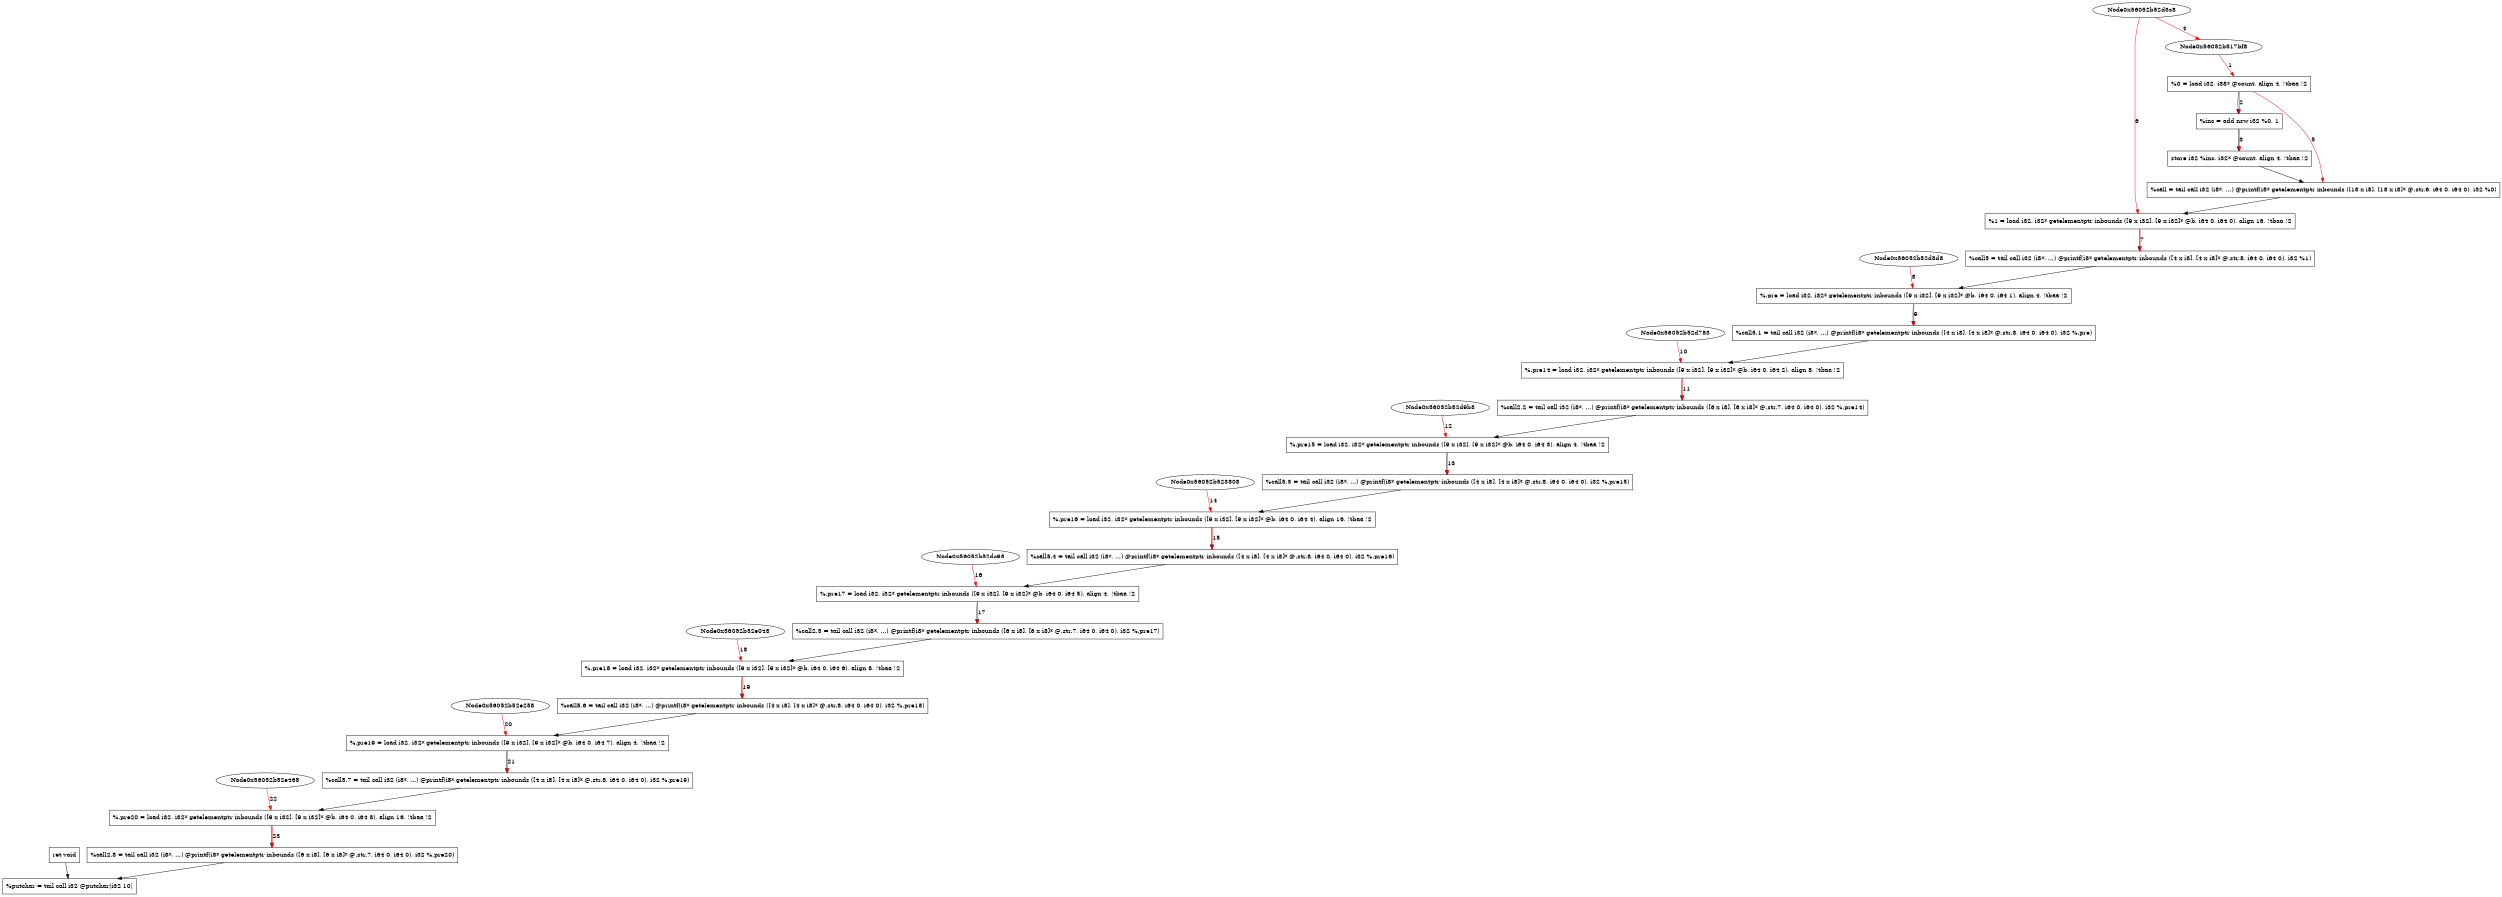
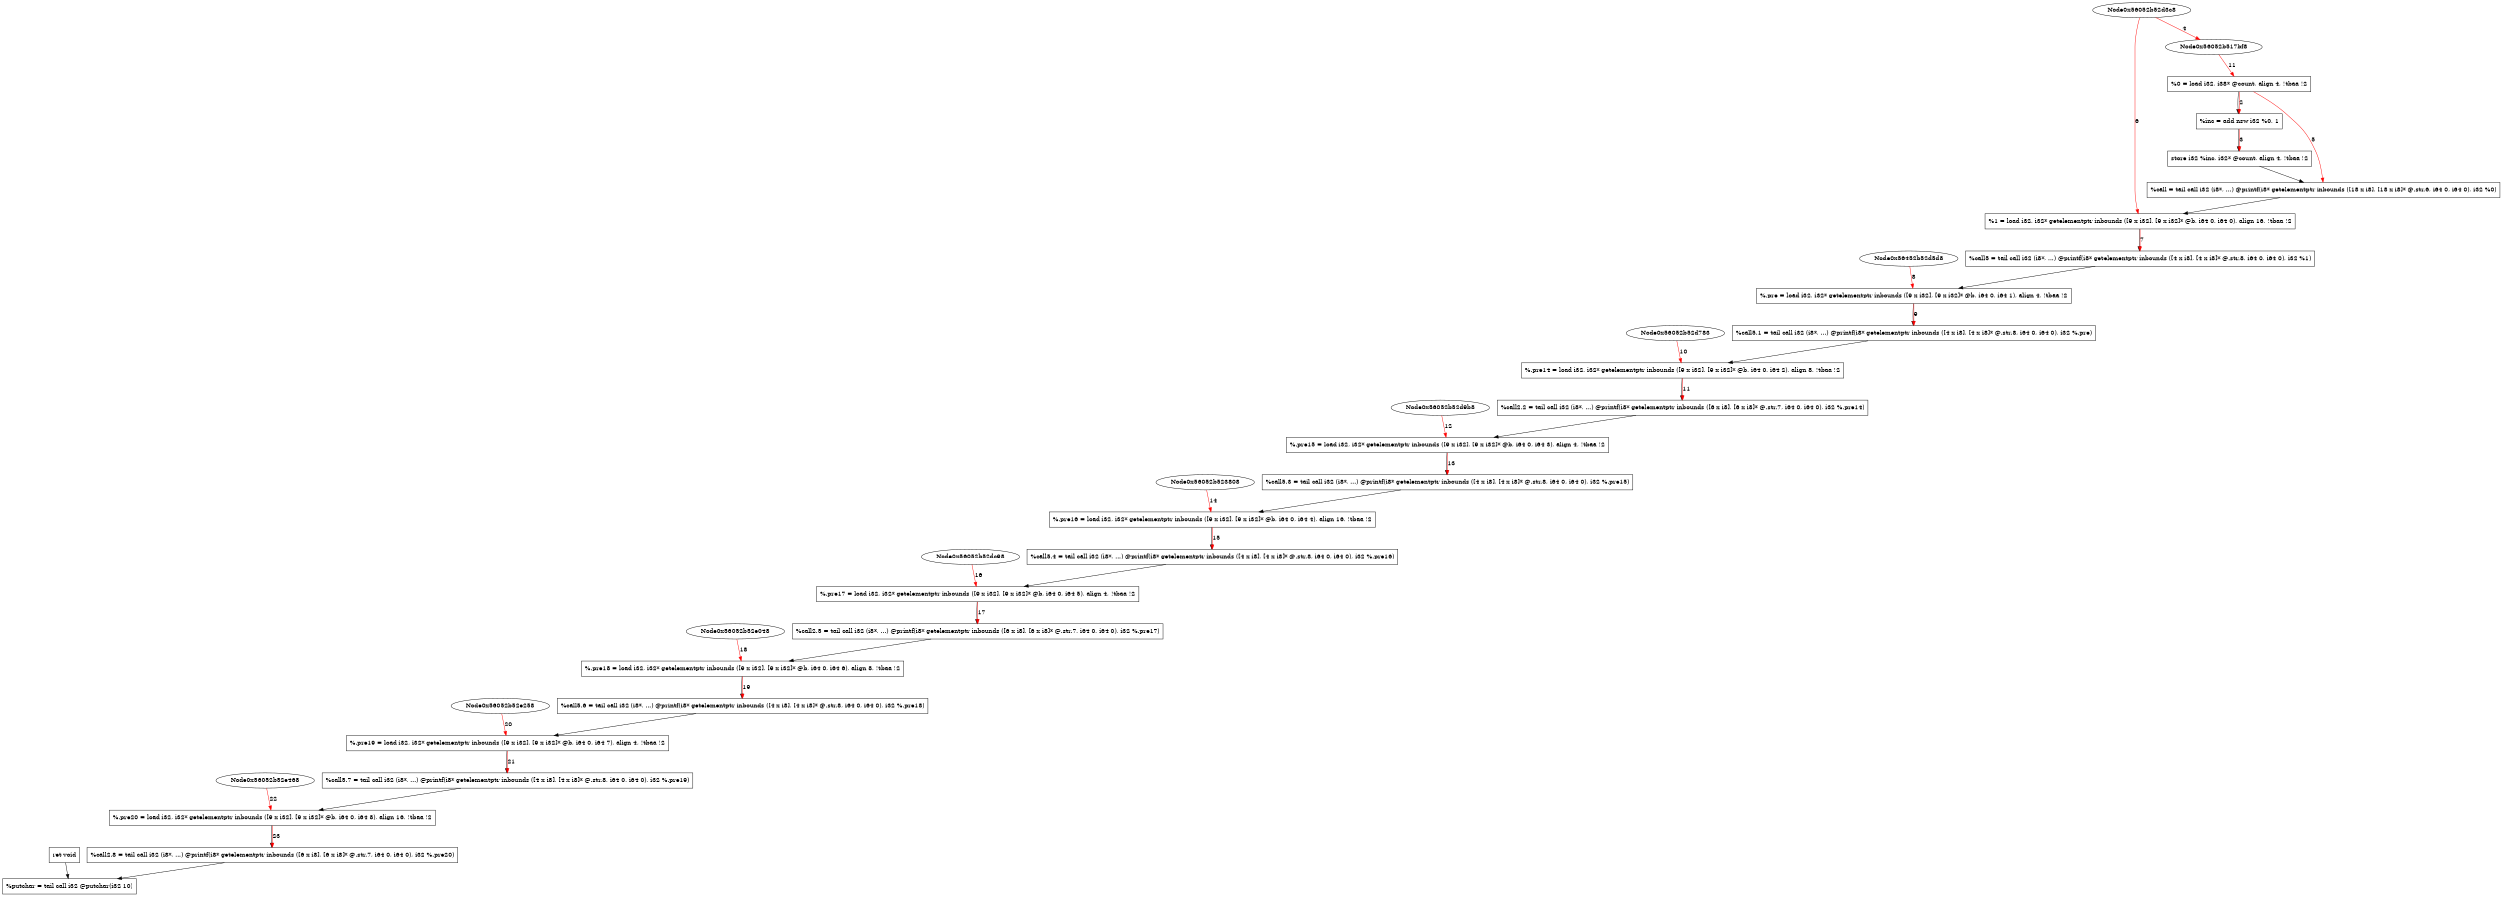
edge "Node0x56052b517bf8" -> "%0 = load i32, i38* @count, align 4, !tbaa !2": label "1" -> "11"
node "Node0x56052b52d5d8": label "Node0x56052b52d5d8" -> "Node0x56452b52d5d8"
